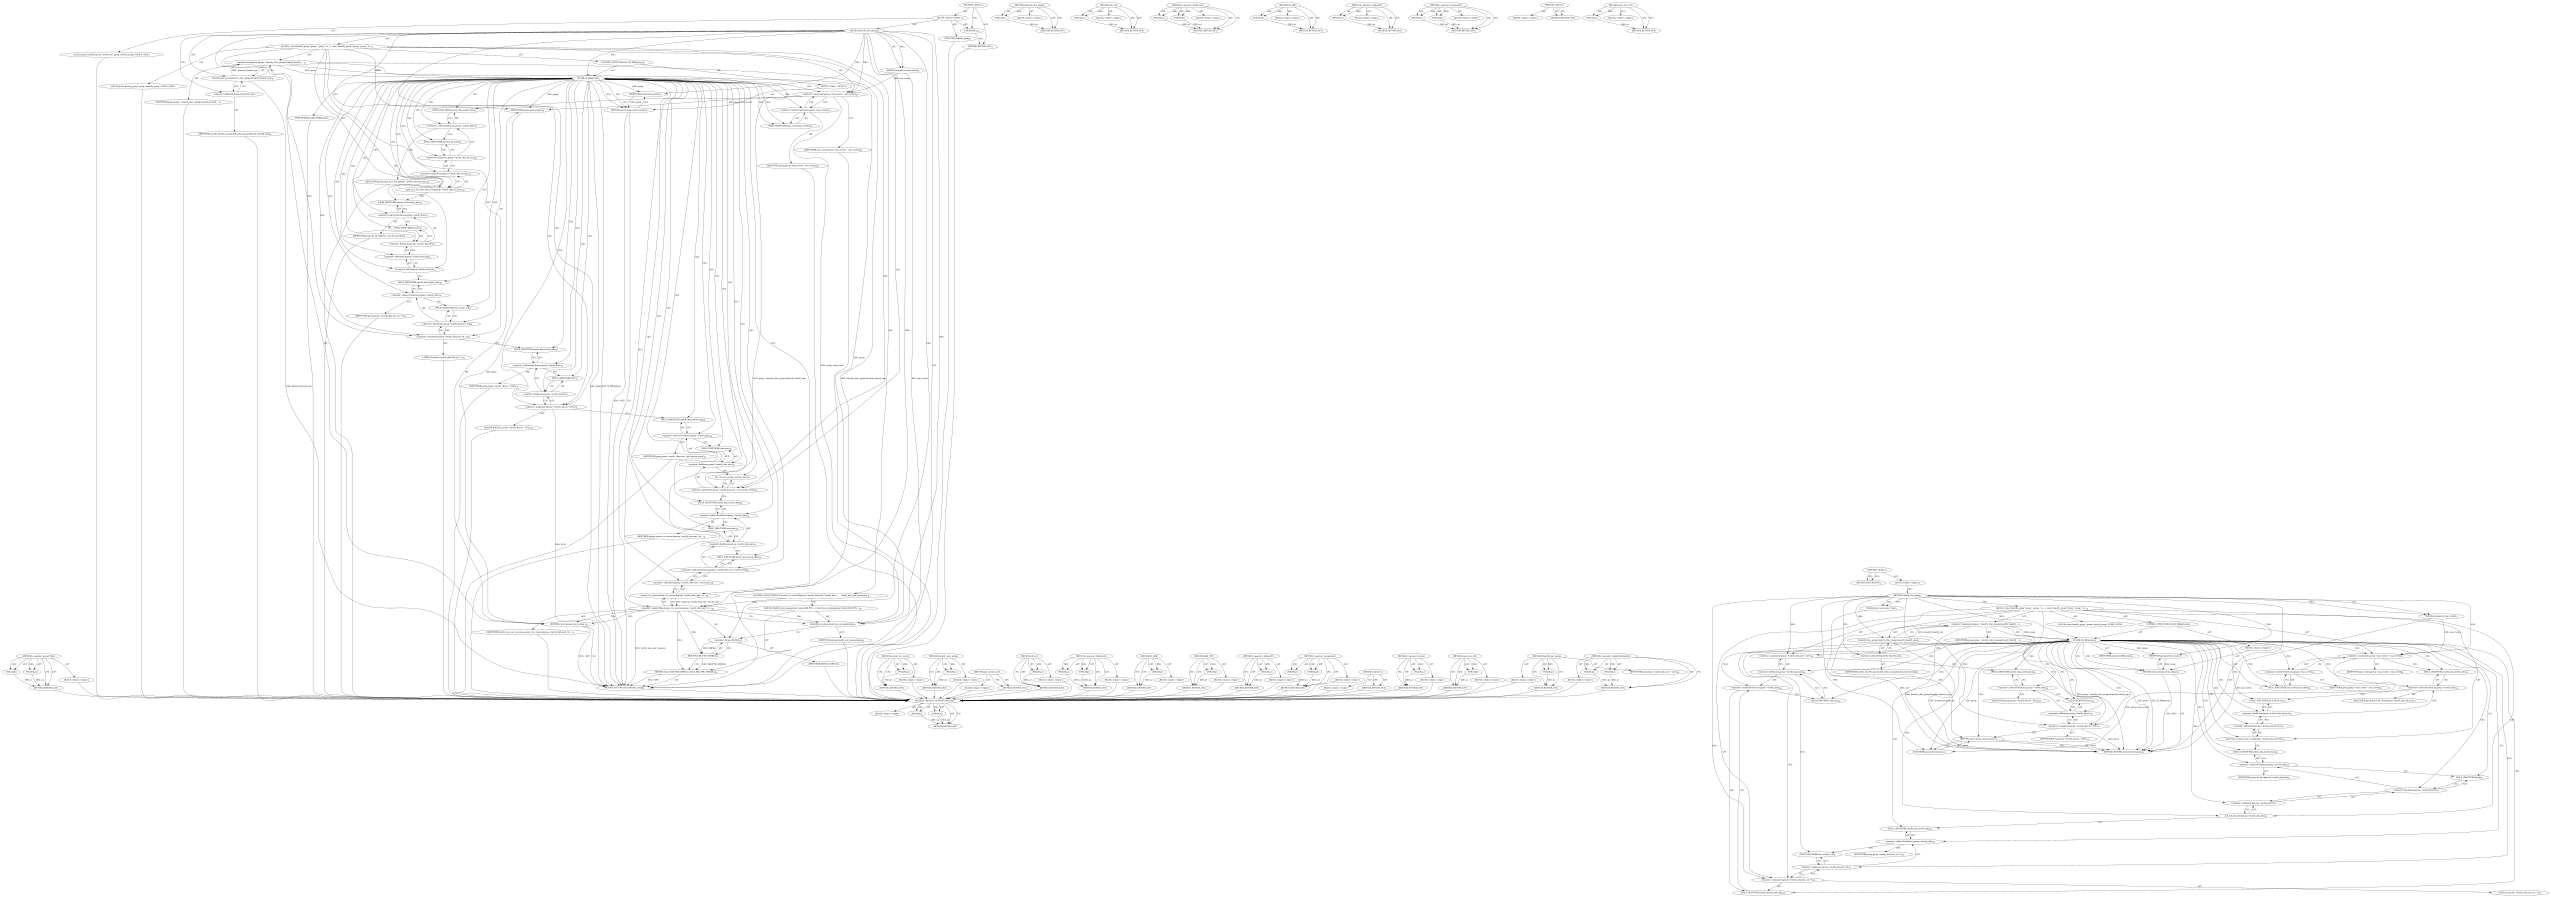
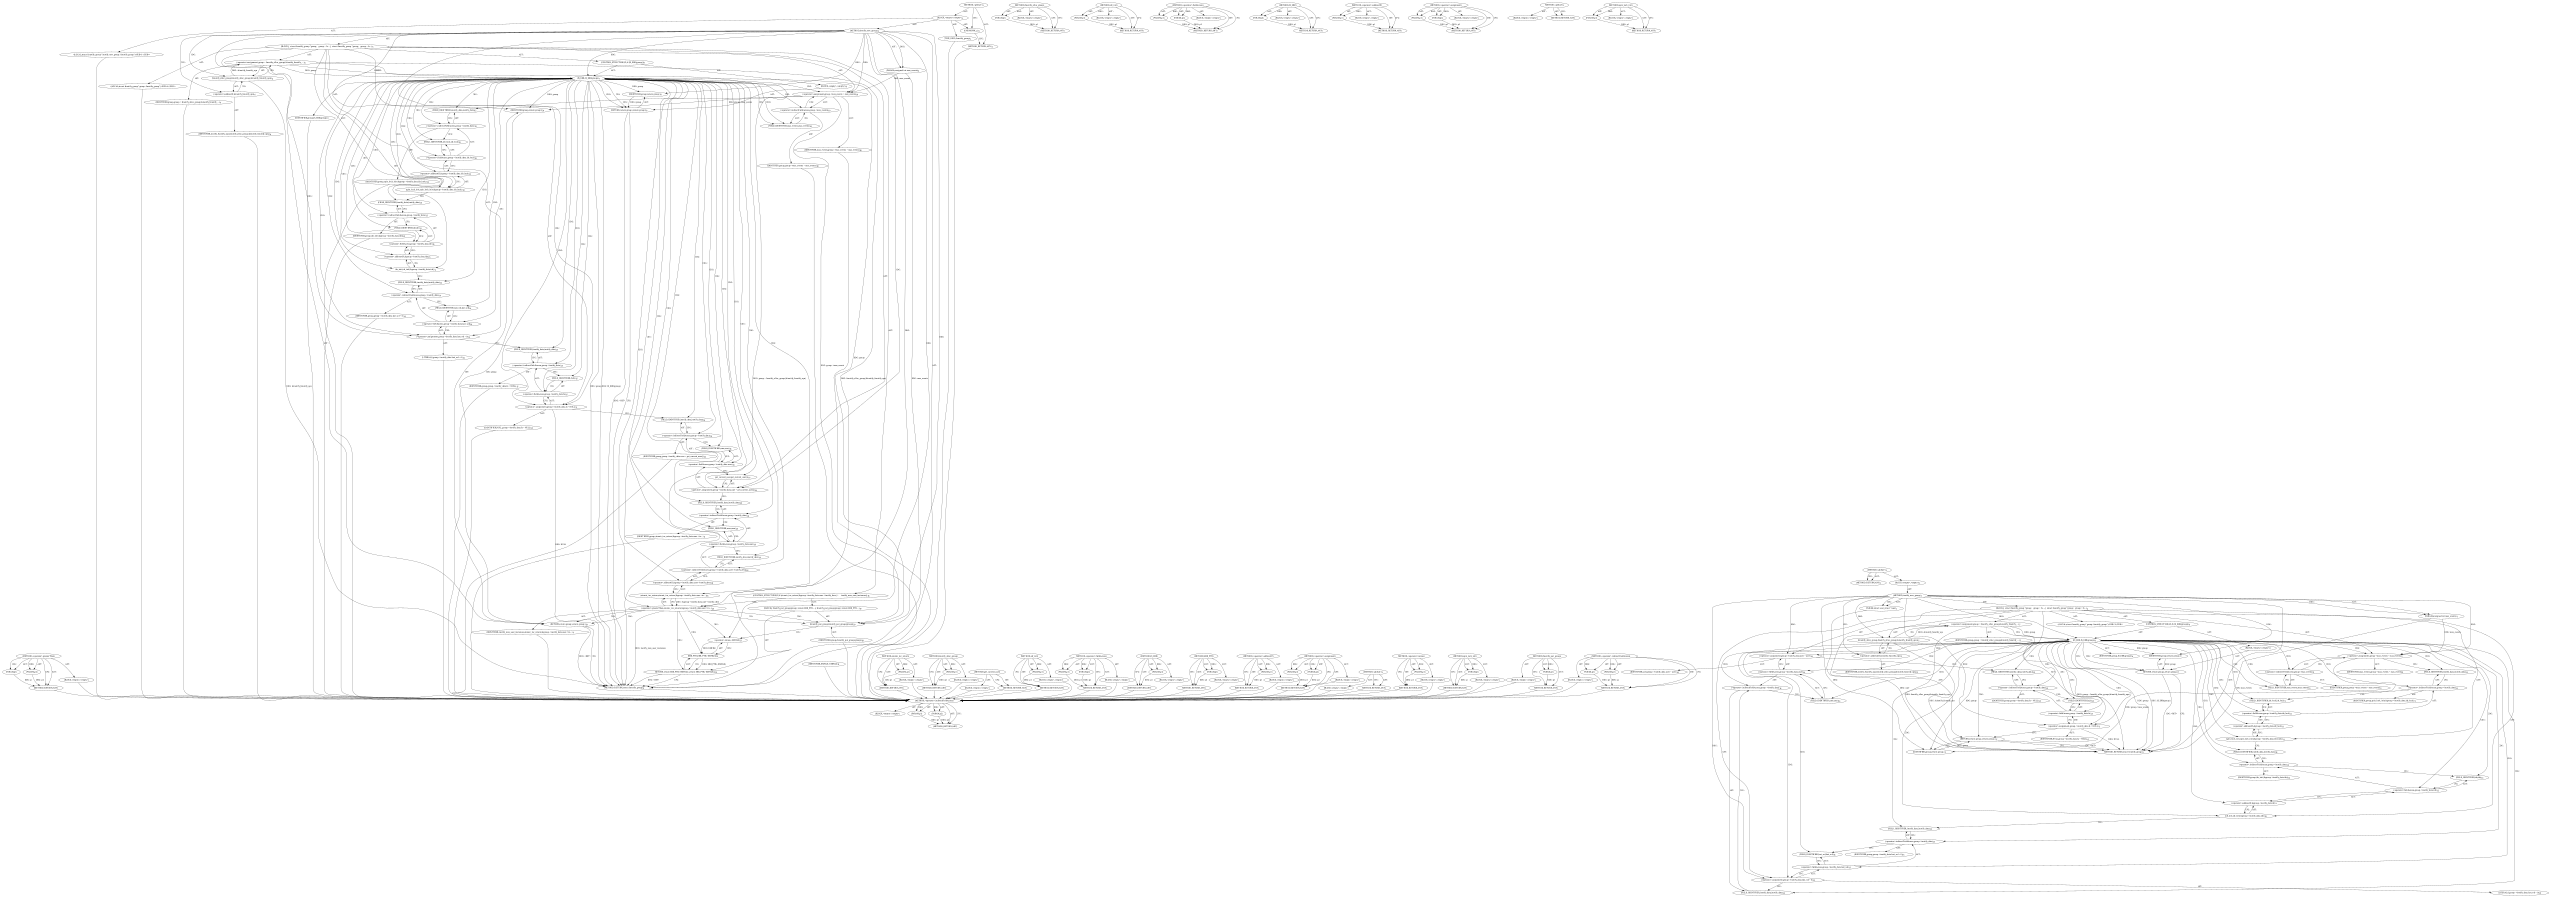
edge "(fsnotify_put_group,fsnotify_put_group(group))" -> "(IDENTIFIER,group,fsnotify_put_group(group))": reversed
edge "(<operator>.minus,-EMFILE)" -> "(IDENTIFIER,EMFILE,-EMFILE)": removed, label "AST:"
edge "(RETURN,return ERR_PTR(-EMFILE);,return ERR_PTR(-EMFILE);)" -> "(ERR_PTR,ERR_PTR(-EMFILE))": added, label "AST:"
edge "(METHOD,fsnotify_put_group)" -> "(IDENTIFIER,user,group->inotify_data.user = user)": now "(<operator>.assignment,group->inotify_data.user = user)" -> "(IDENTIFIER,user,group->inotify_data.user = user)"
